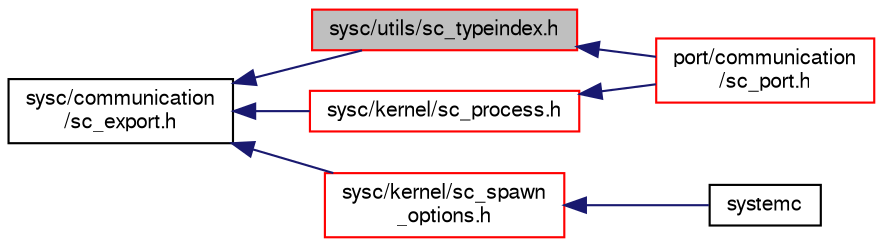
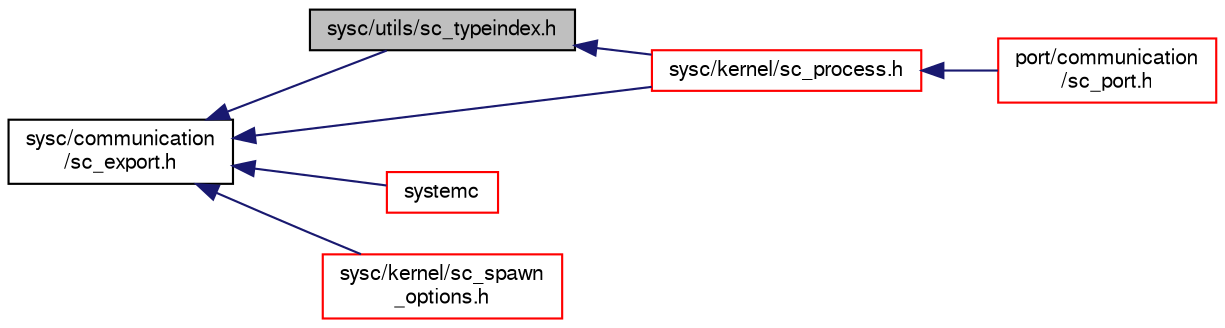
node "sysc/utils/sc_typeindex.h": color red -> black
edge "port/communication /sc_port.h" -> "sysc/utils/sc_typeindex.h": now "sysc/kernel/sc_process.h" -> "sysc/utils/sc_typeindex.h"
edge "systemc" -> "sysc/kernel/sc_spawn _options.h": now "systemc" -> "sysc/communication /sc_export.h"
node "systemc": color black -> red
